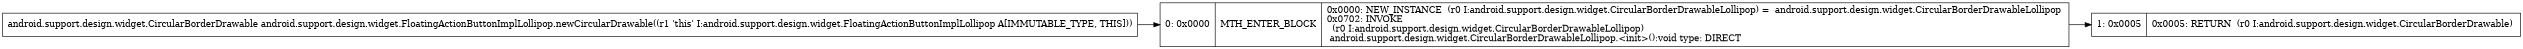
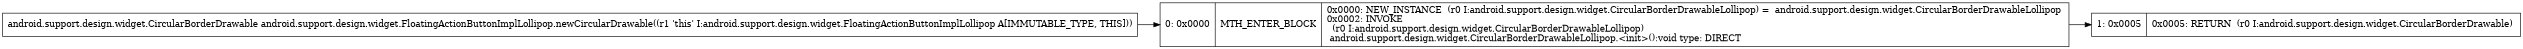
node "0: 0x0000": text "0x0702: INVOKE" -> "0x0002: INVOKE"
